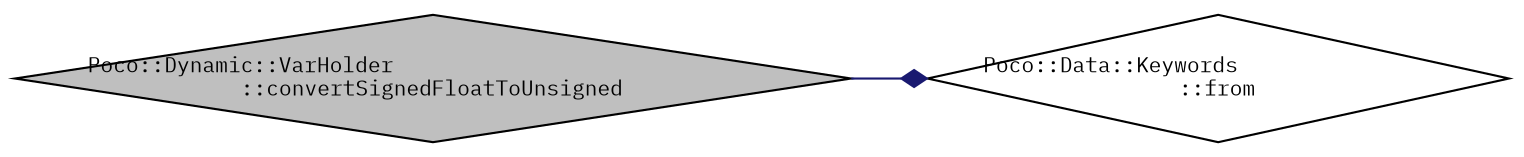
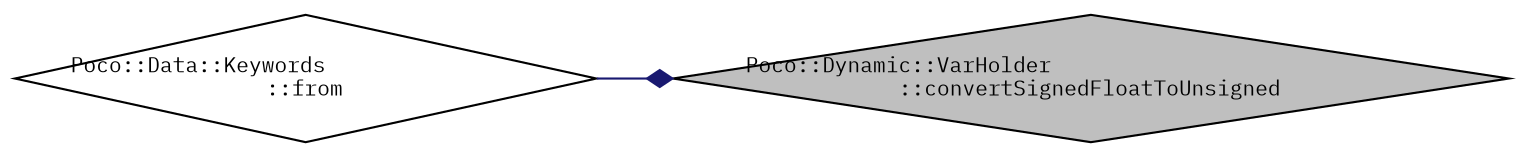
edge "Poco::Dynamic::VarHolder ::convertSignedFloatToUnsigned" -> "Poco::Data::Keywords ::from": reversed
